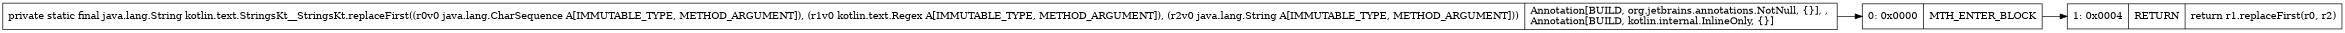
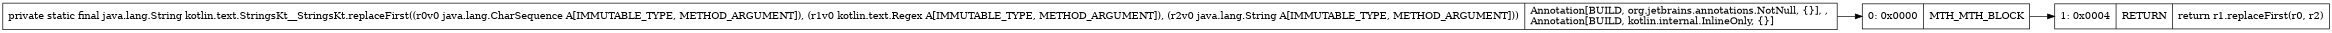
node "0: 0x0000": text "MTH_ENTER_BLOCK" -> "MTH_MTH_BLOCK"
